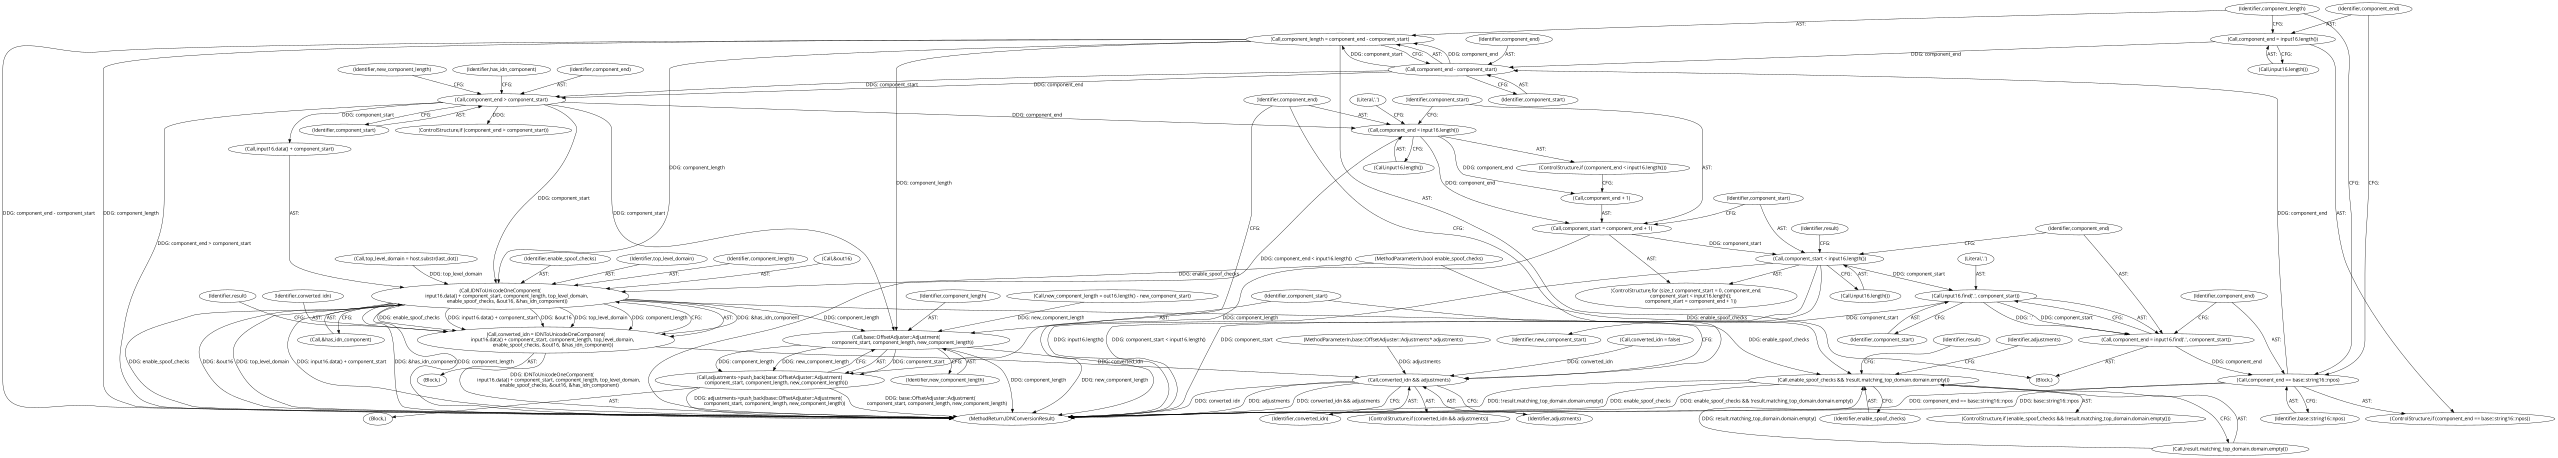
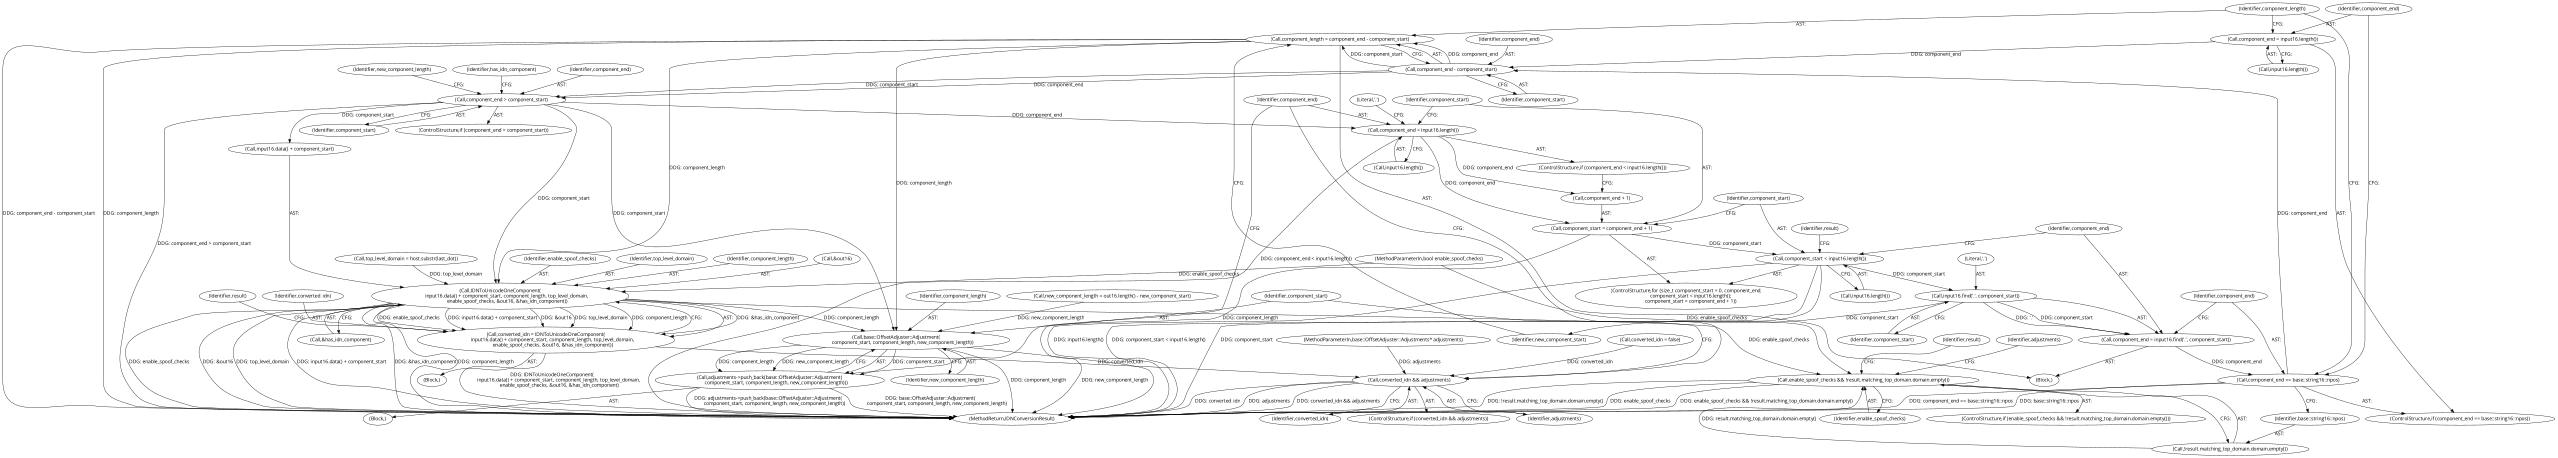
edge "(Call,component_end > component_start)" -> "(ControlStructure,if (component_end > component_start))": label "DDG: " -> "AST: "
edge "(Identifier,new_component_start)" -> "(Call,component_length = component_end - component_start)": added, label "CFG:"
edge "(Call,component_end = input16.find('.', component_start))" -> "(Call,input16.find('.', component_start))": removed, label "CFG:"
edge "(Identifier,base::string16::npos)" -> "(Call,component_end == base::string16::npos)": now "(Identifier,base::string16::npos)" -> "(Call,!result.matching_top_domain.domain.empty())"
